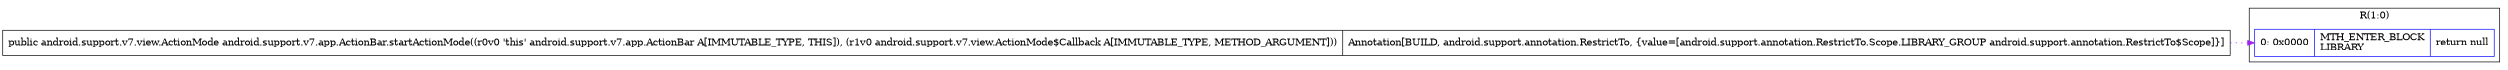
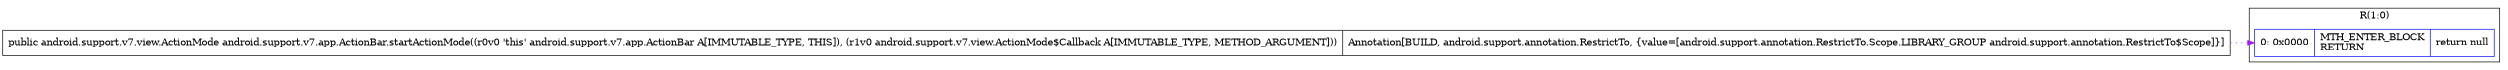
node "0: 0x0000": text "LIBRARY" -> "RETURN"
